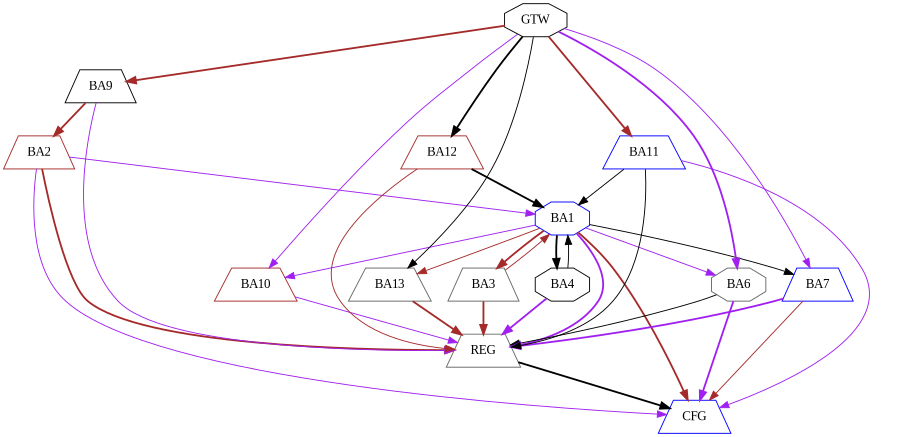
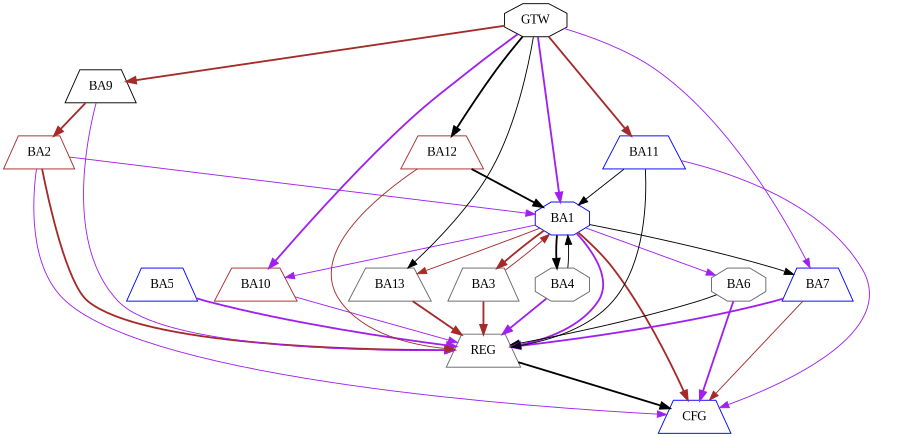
edge "GTW" -> "BA6": now "GTW" -> "BA1"
edge "GTW" -> "BA10": style solid -> bold
node "BA5": added
node "BA4": color black -> gray40
